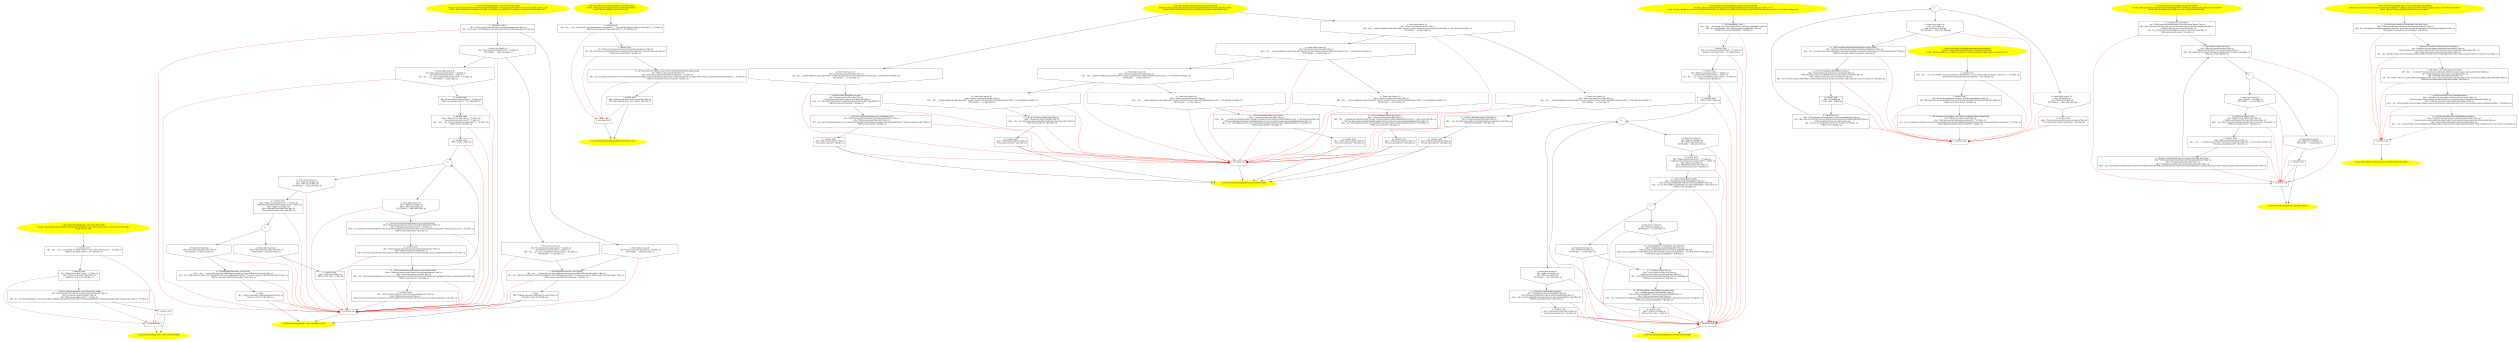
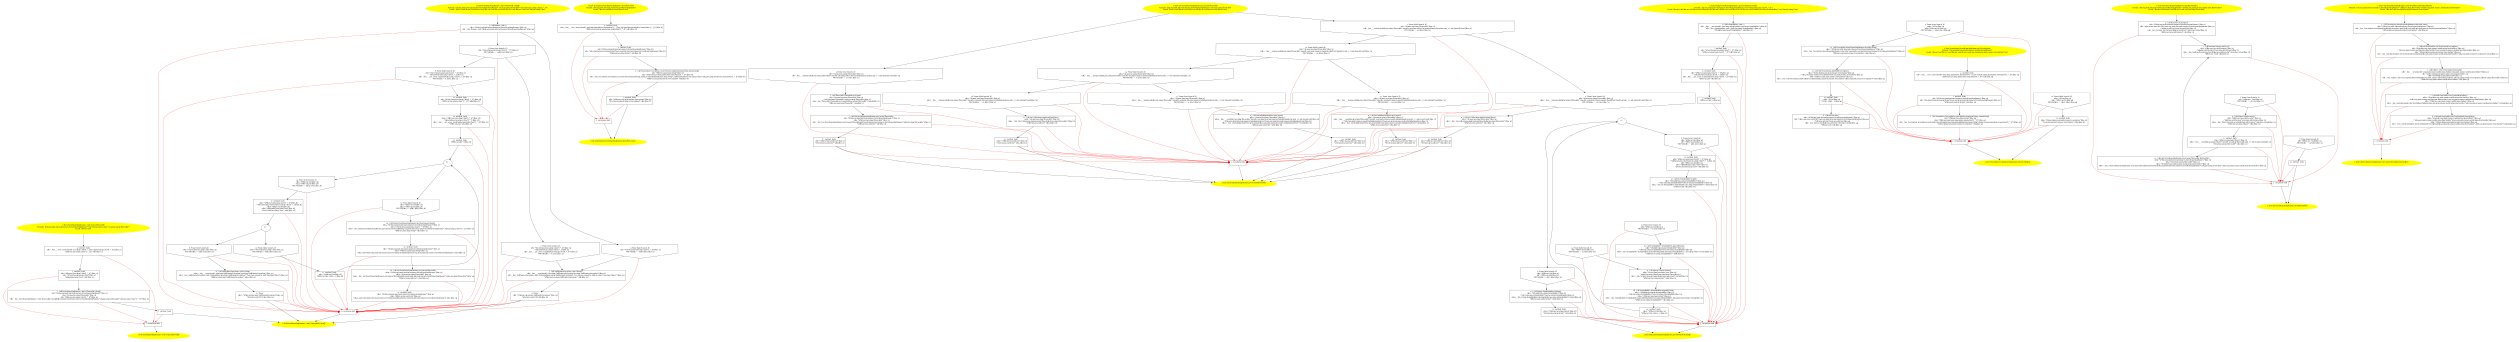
node "11: +": removed
node "8: +": removed
edge "7:  method_body *&$bcvar5:int=0 [line 59]" -> "10: +": removed
node "2: Exit Description ErrorReportingRunner.getDescription()": added
node "15: +": removed
edge "7:  method_body" -> "2: Exit ErrorReportingRunner.<init>(Class,Throwable)": now "7:  method_body" -> "2: Exit ErrorReportingRunner.<init>(Throwable,Class[])"
